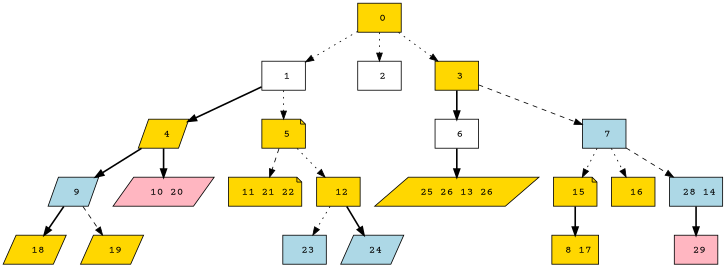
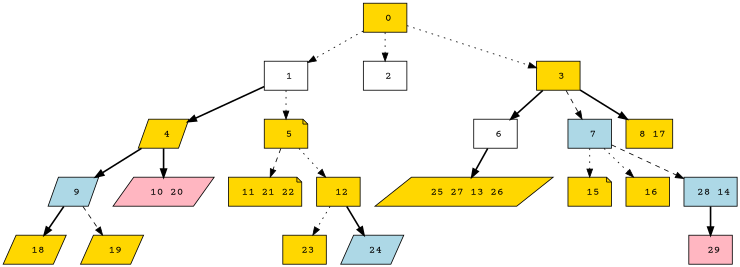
node "25 26 13 26": label "25 26 13 26" -> "25 27 13 26"
edge "15" -> "8 17": now "3" -> "8 17"
node "23": fillcolor lightblue -> gold
